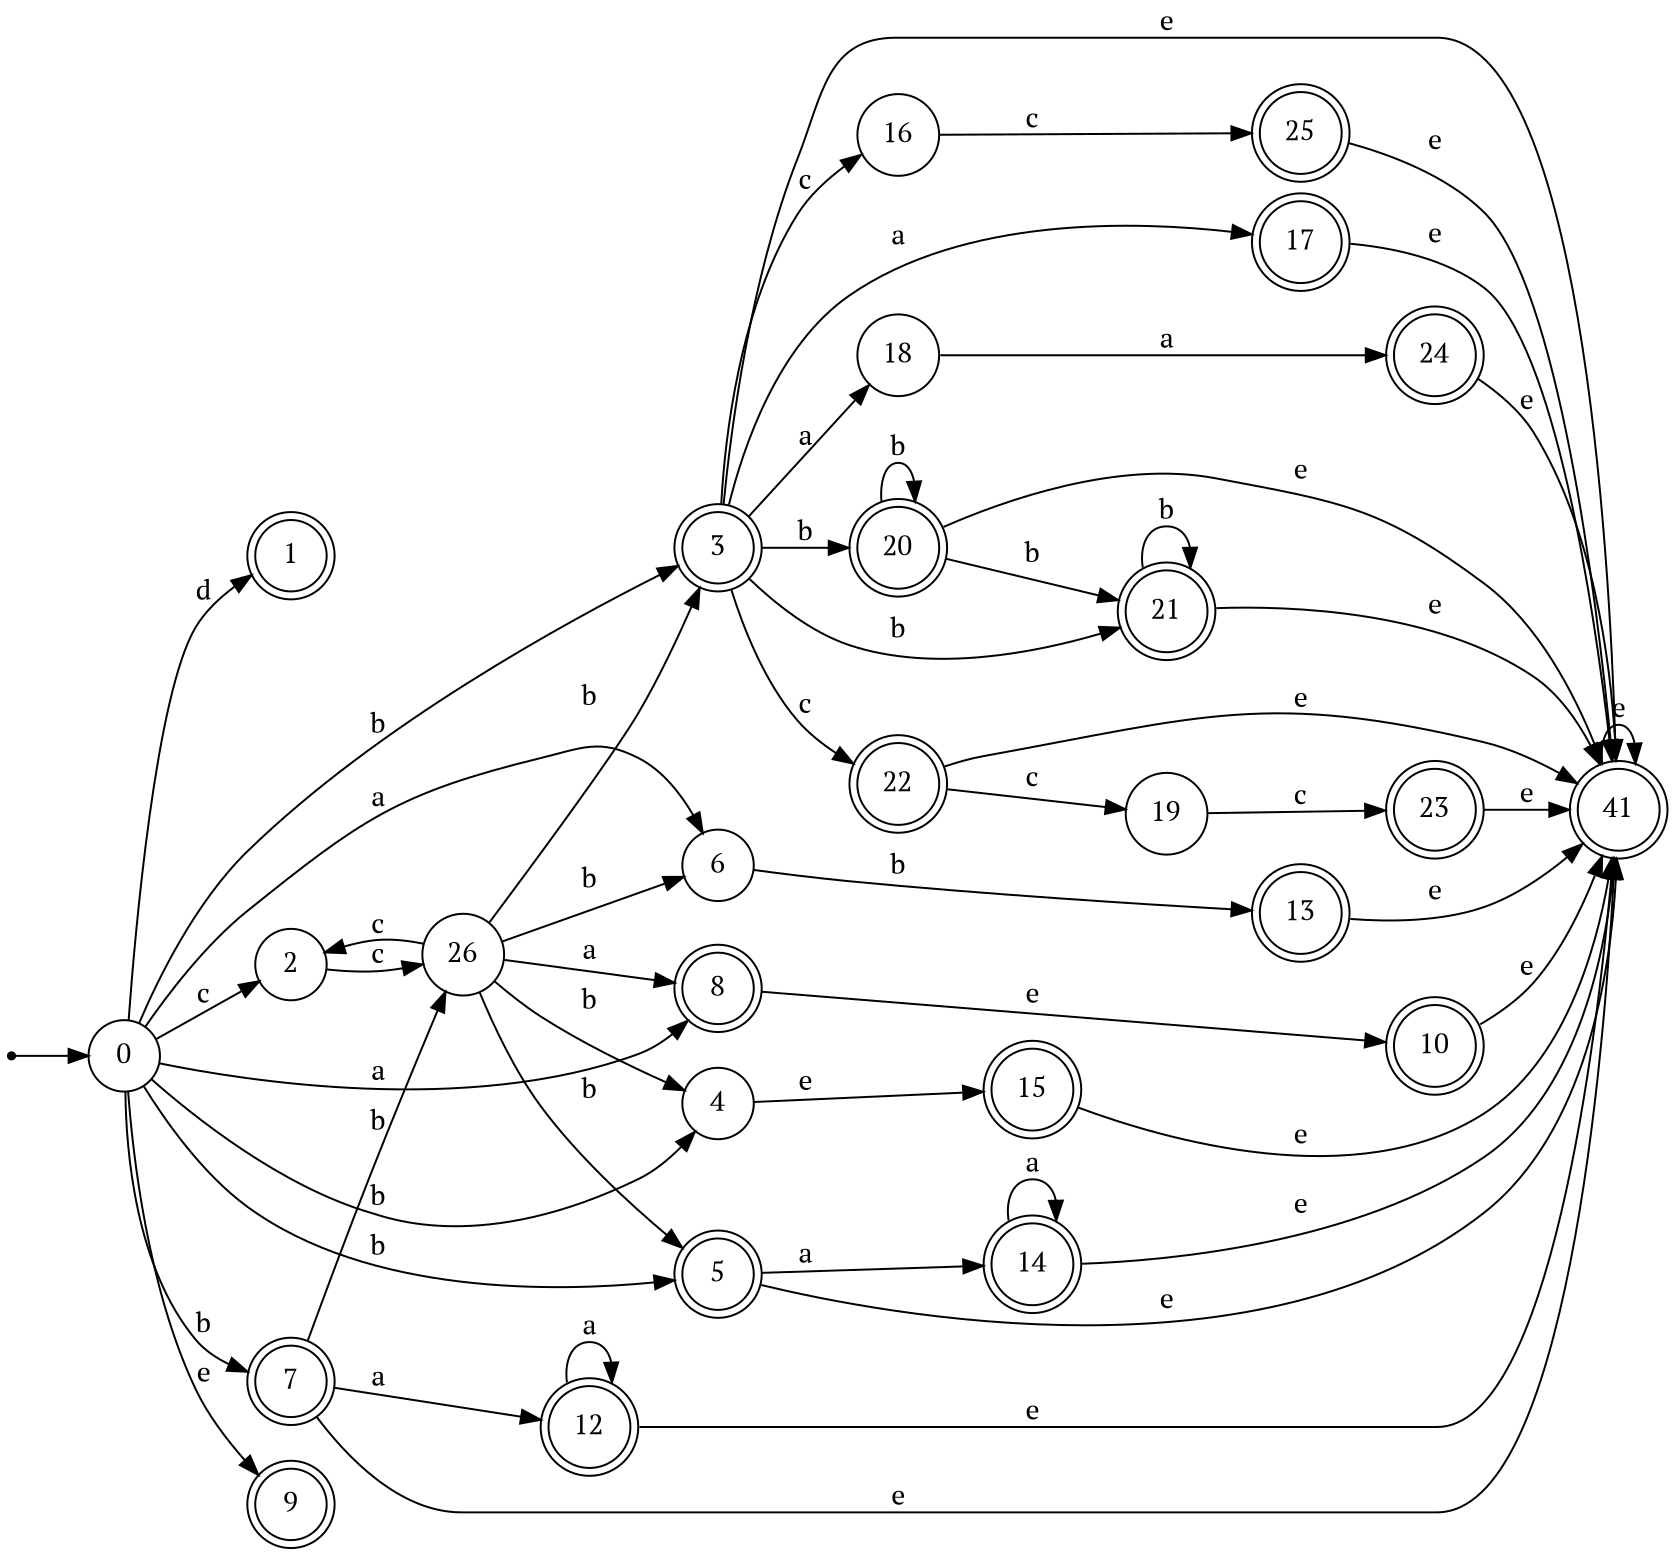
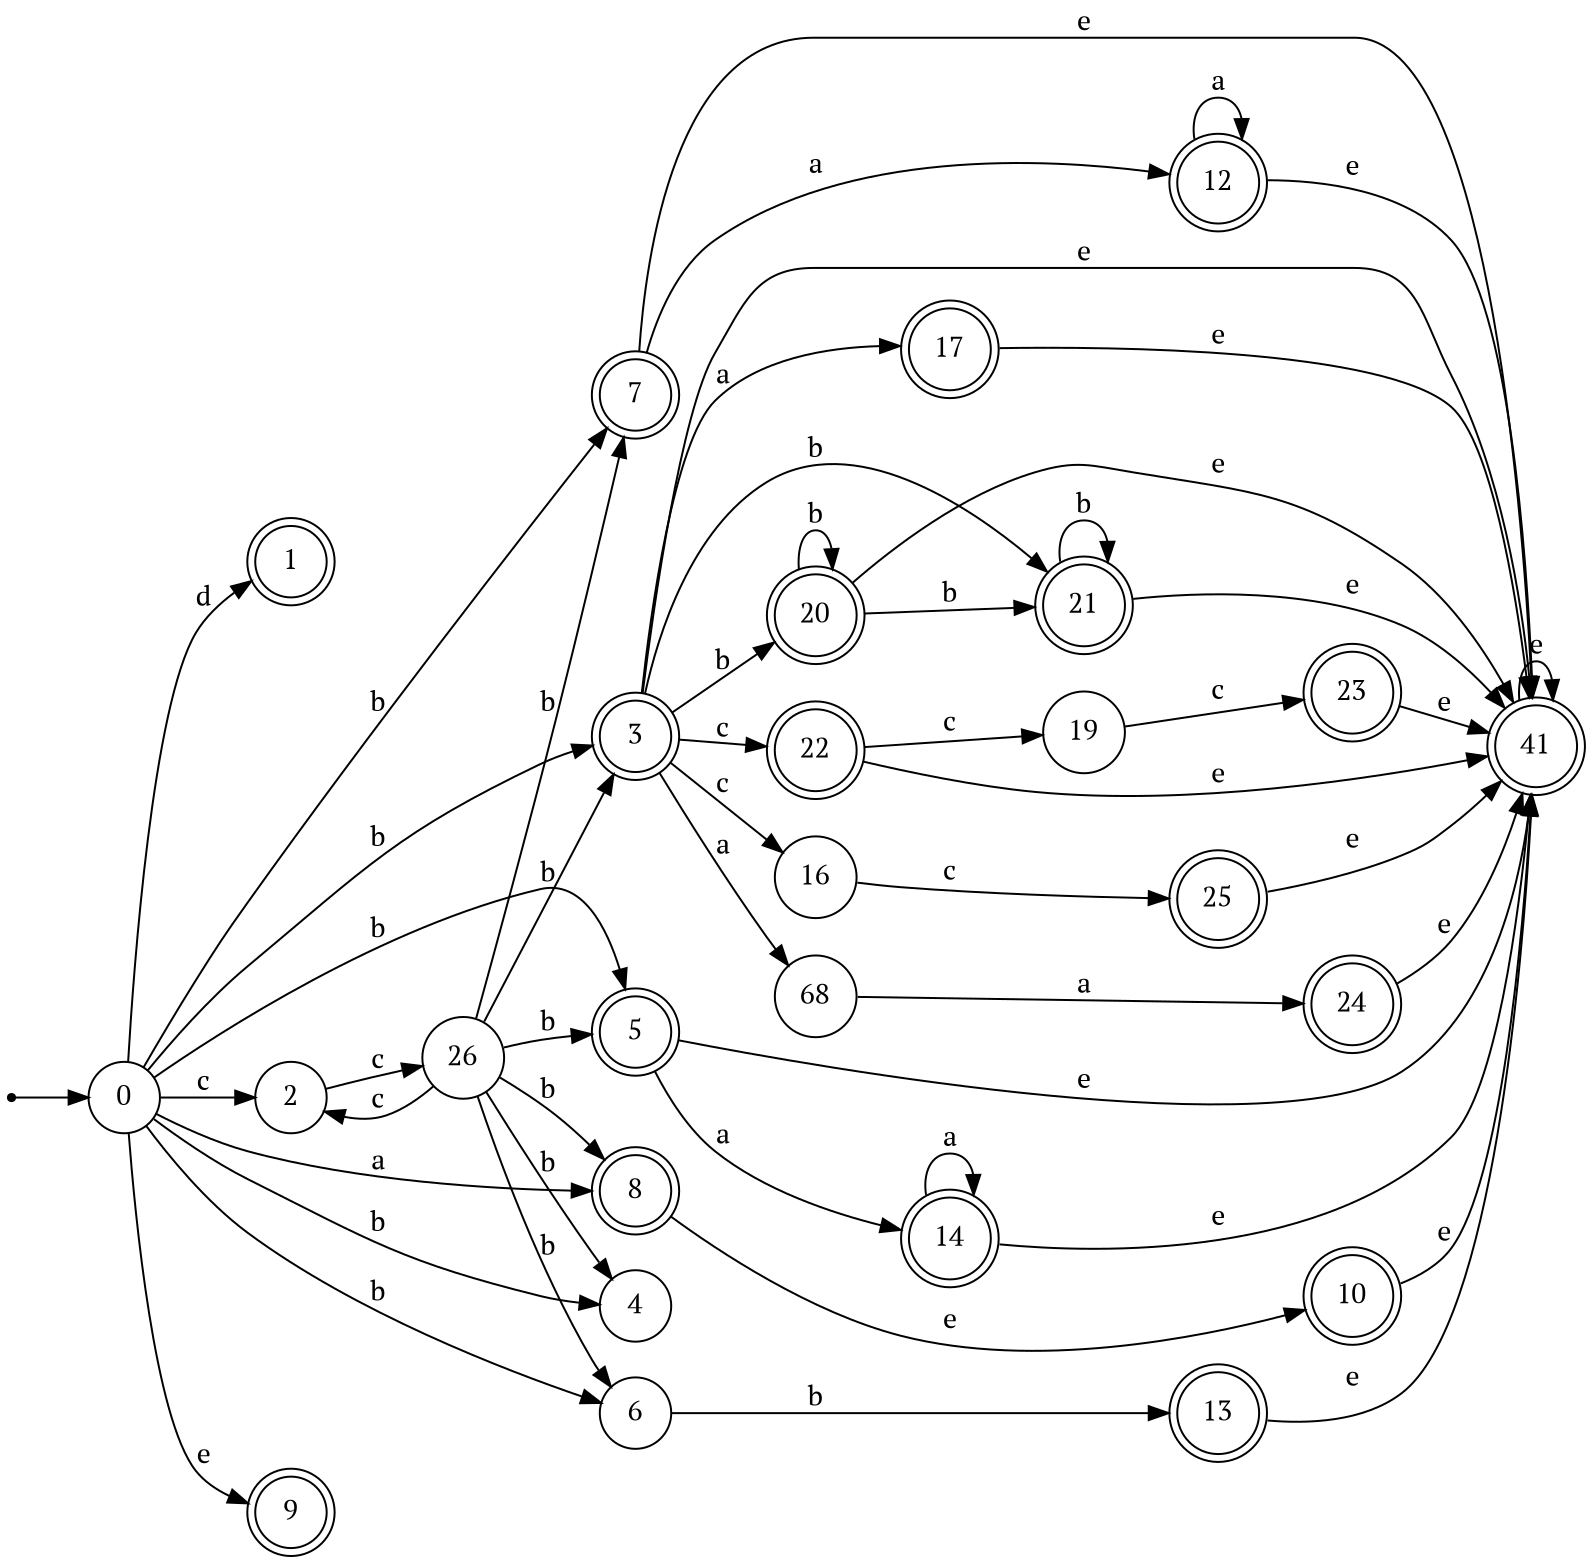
node "18": label "18" -> "68"
edge "0" -> "6": label "a" -> "b"
edge "26" -> "8": label "a" -> "b"
node "15": removed
edge "7" -> "26": reversed
